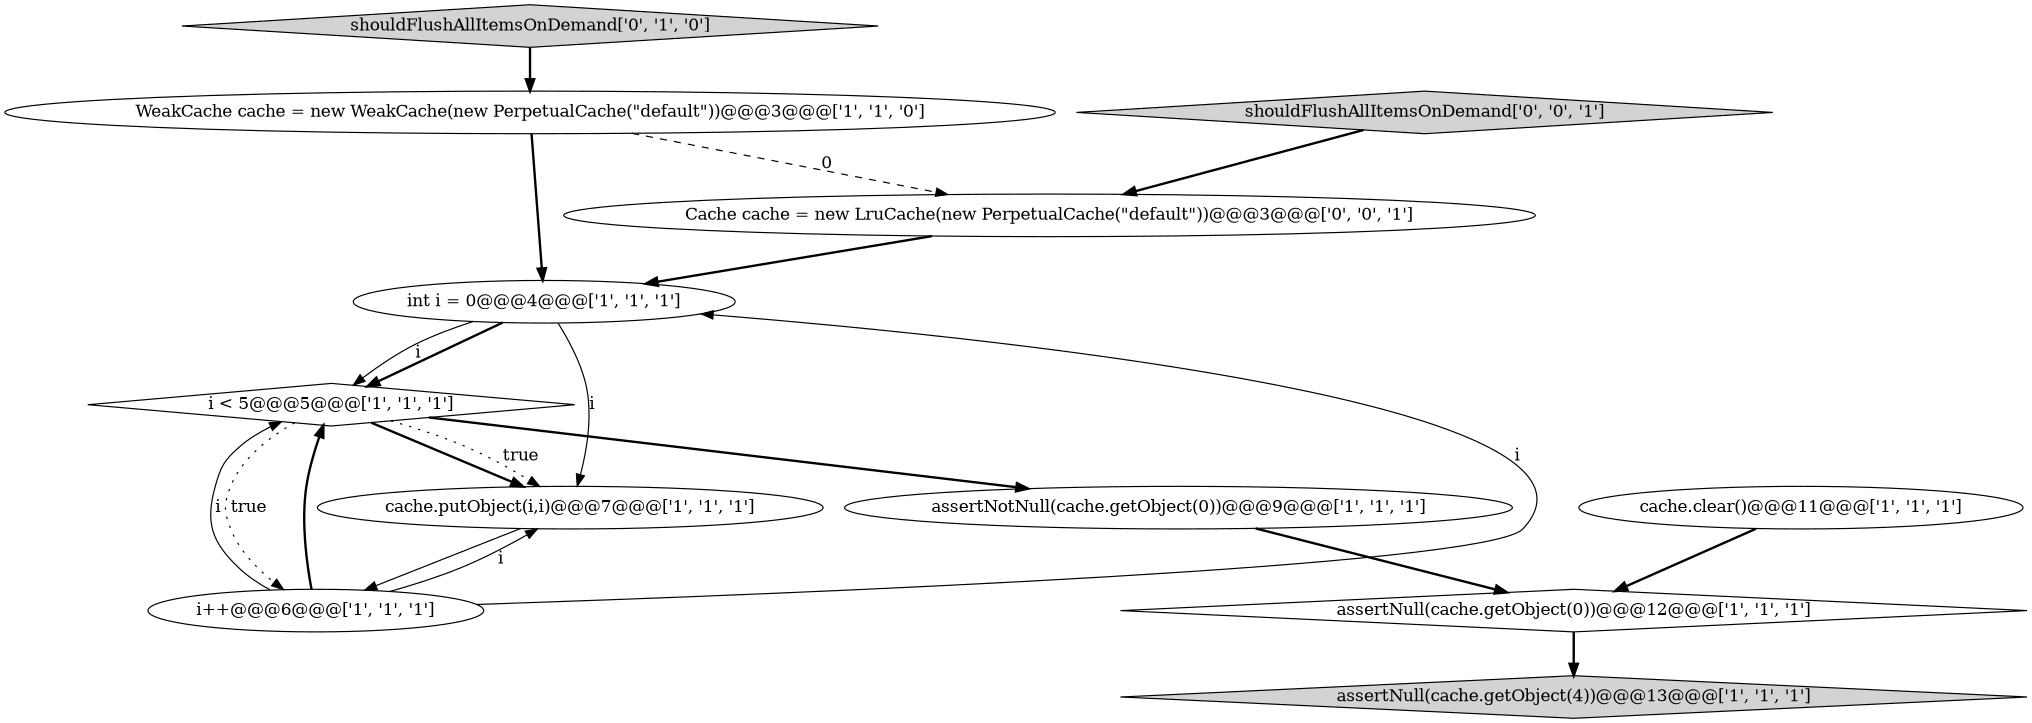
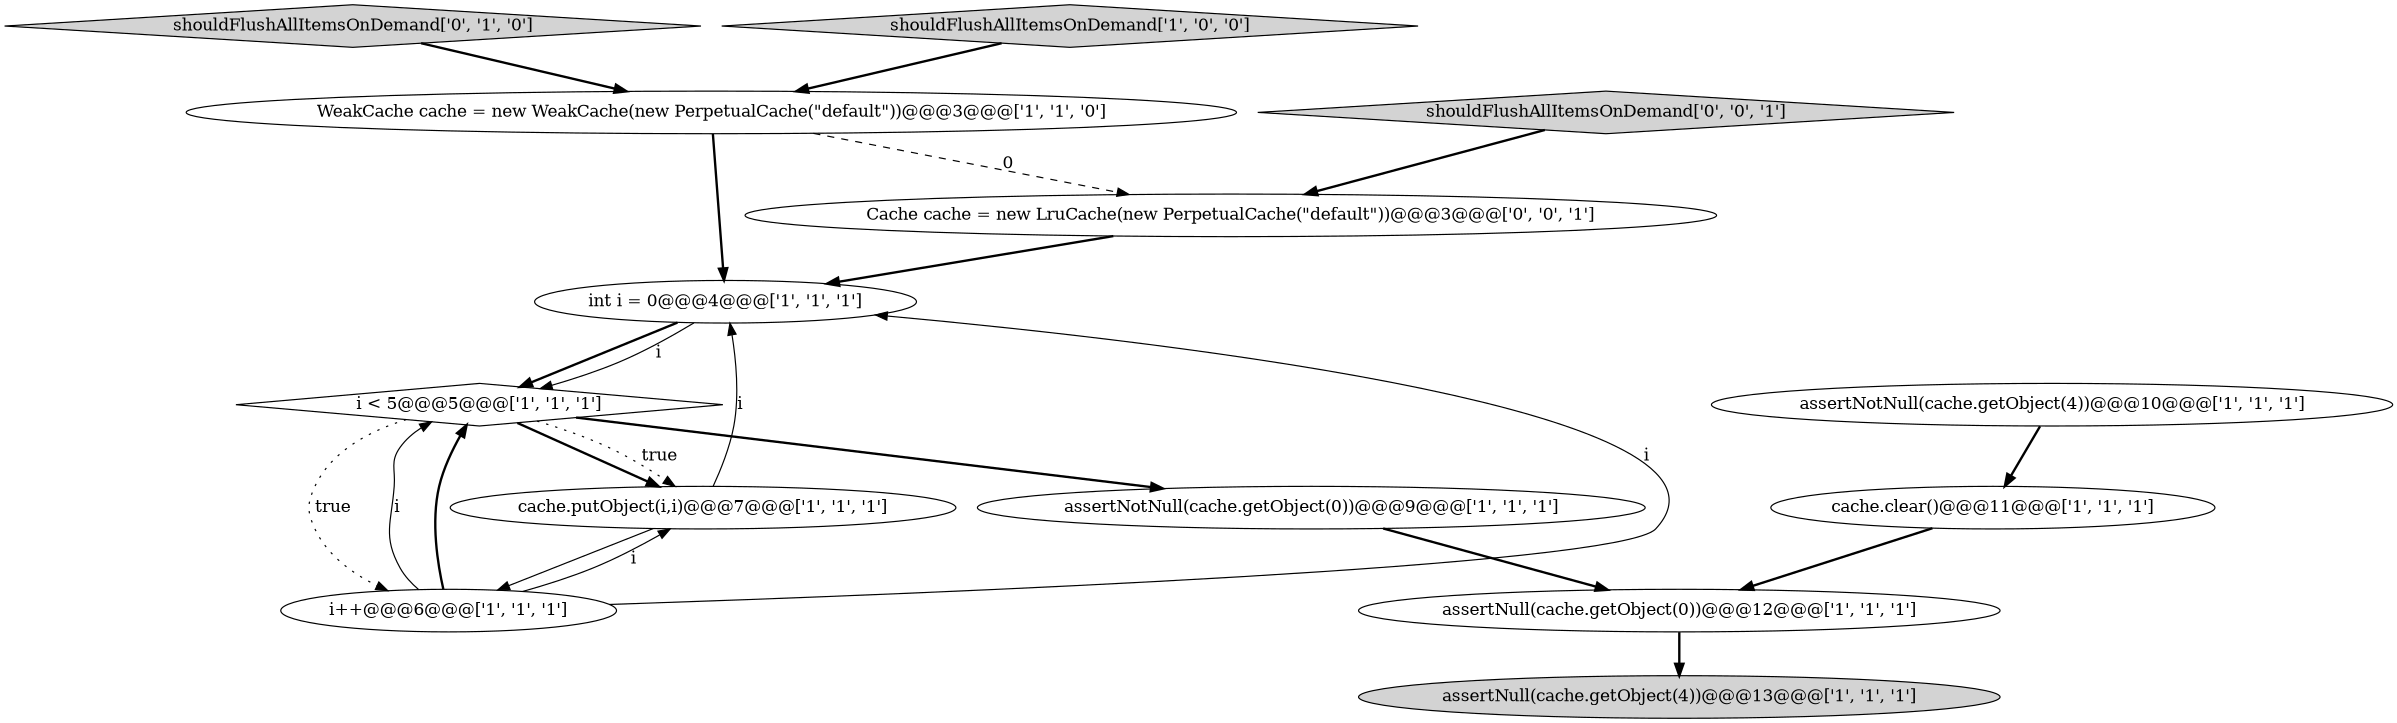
node "shouldFlushAllItemsOnDemand['1', '0', '0']": added
edge "int i = 0@@@4@@@['1', '1', '1']" -> "cache.putObject(i,i)@@@7@@@['1', '1', '1']": reversed
node "assertNotNull(cache.getObject(4))@@@10@@@['1', '1', '1']": added
node "assertNull(cache.getObject(0))@@@12@@@['1', '1', '1']": shape diamond -> ellipse
node "assertNull(cache.getObject(4))@@@13@@@['1', '1', '1']": shape diamond -> ellipse
